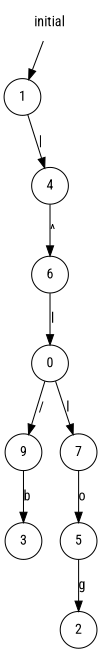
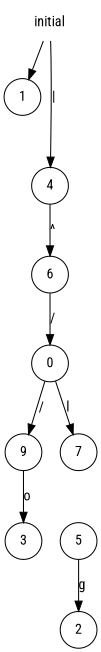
edge "1" -> "4": now "initial" -> "4"
edge "6" -> "0": label "l" -> "/"
edge "7" -> "5": removed, label "o"
edge "9" -> "3": label "b" -> "o"
